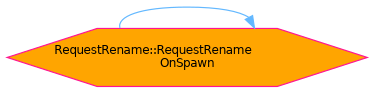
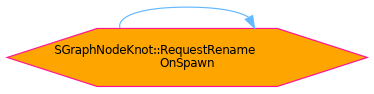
node "RequestRename::RequestRename OnSpawn": label "RequestRename::RequestRename OnSpawn" -> "SGraphNodeKnot::RequestRename OnSpawn"
